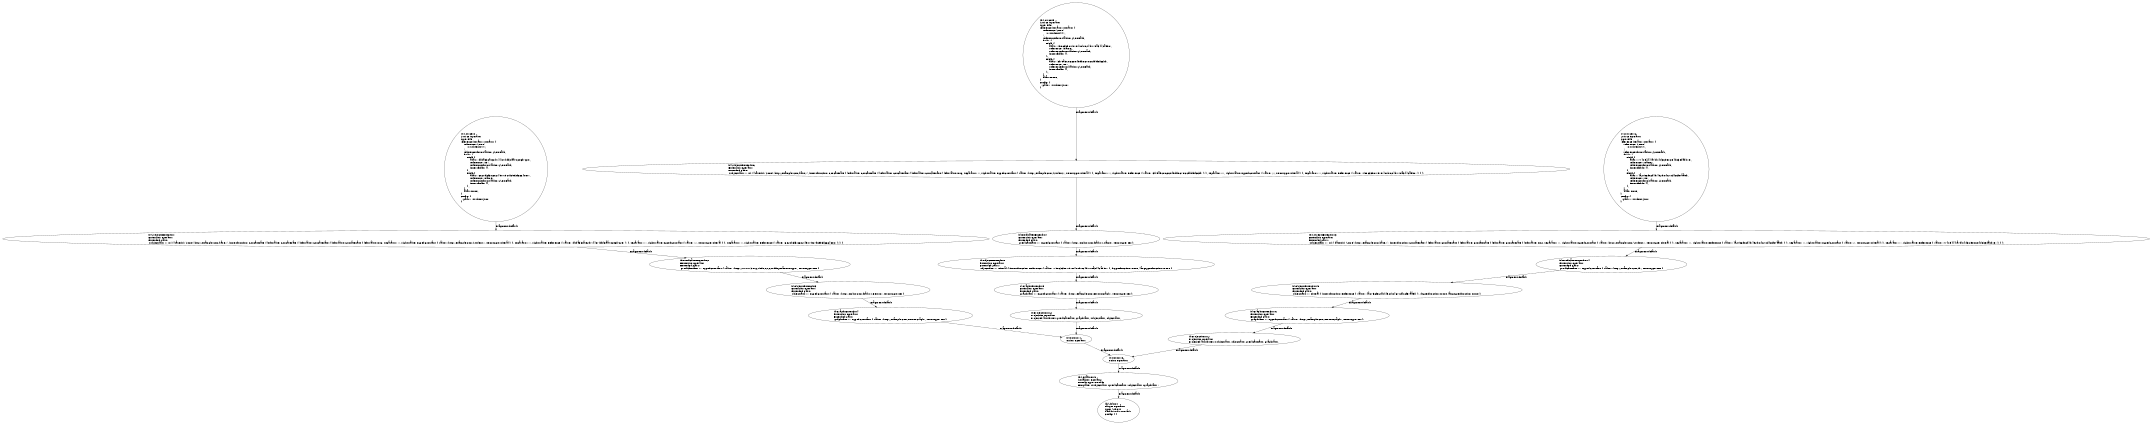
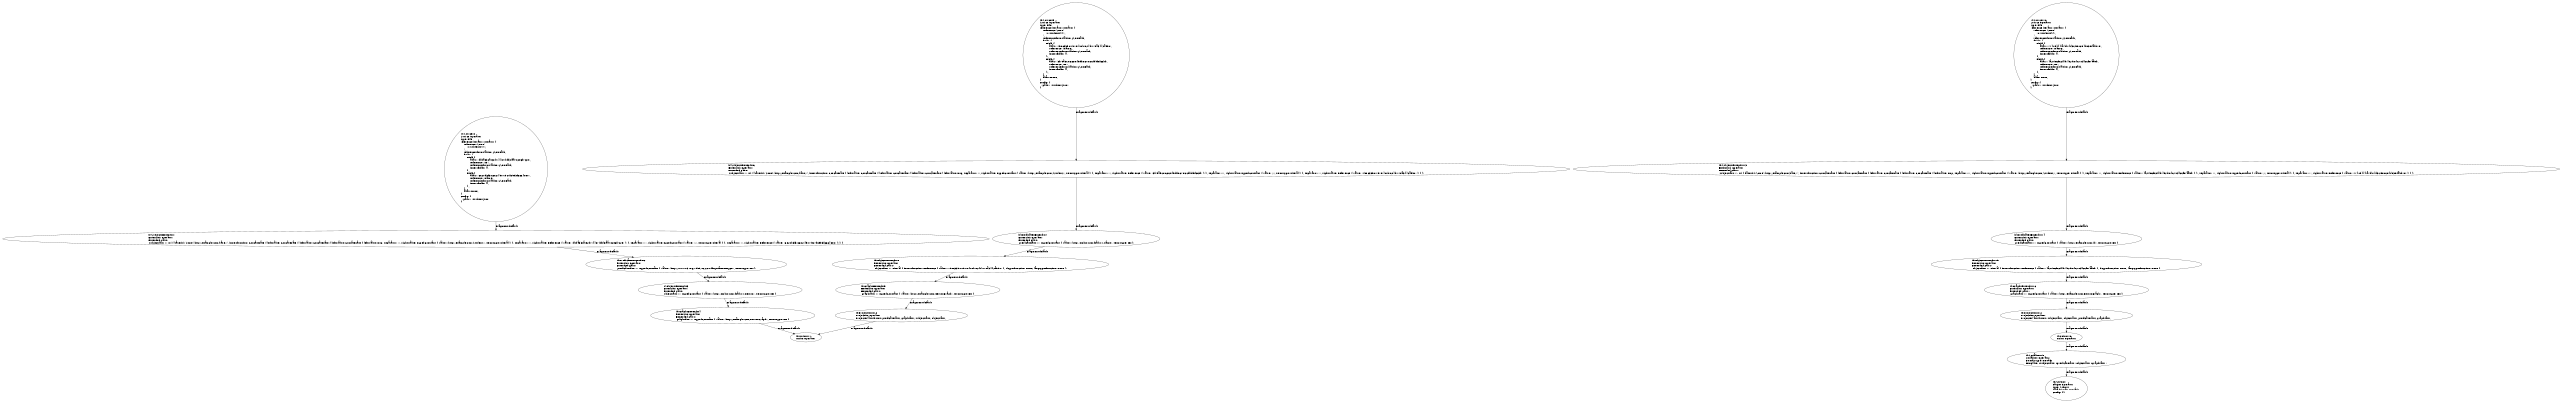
edge "id:Union_11 Union Operator" -> "id:Union_18 Union Operator": removed, label "Fragment:default"
